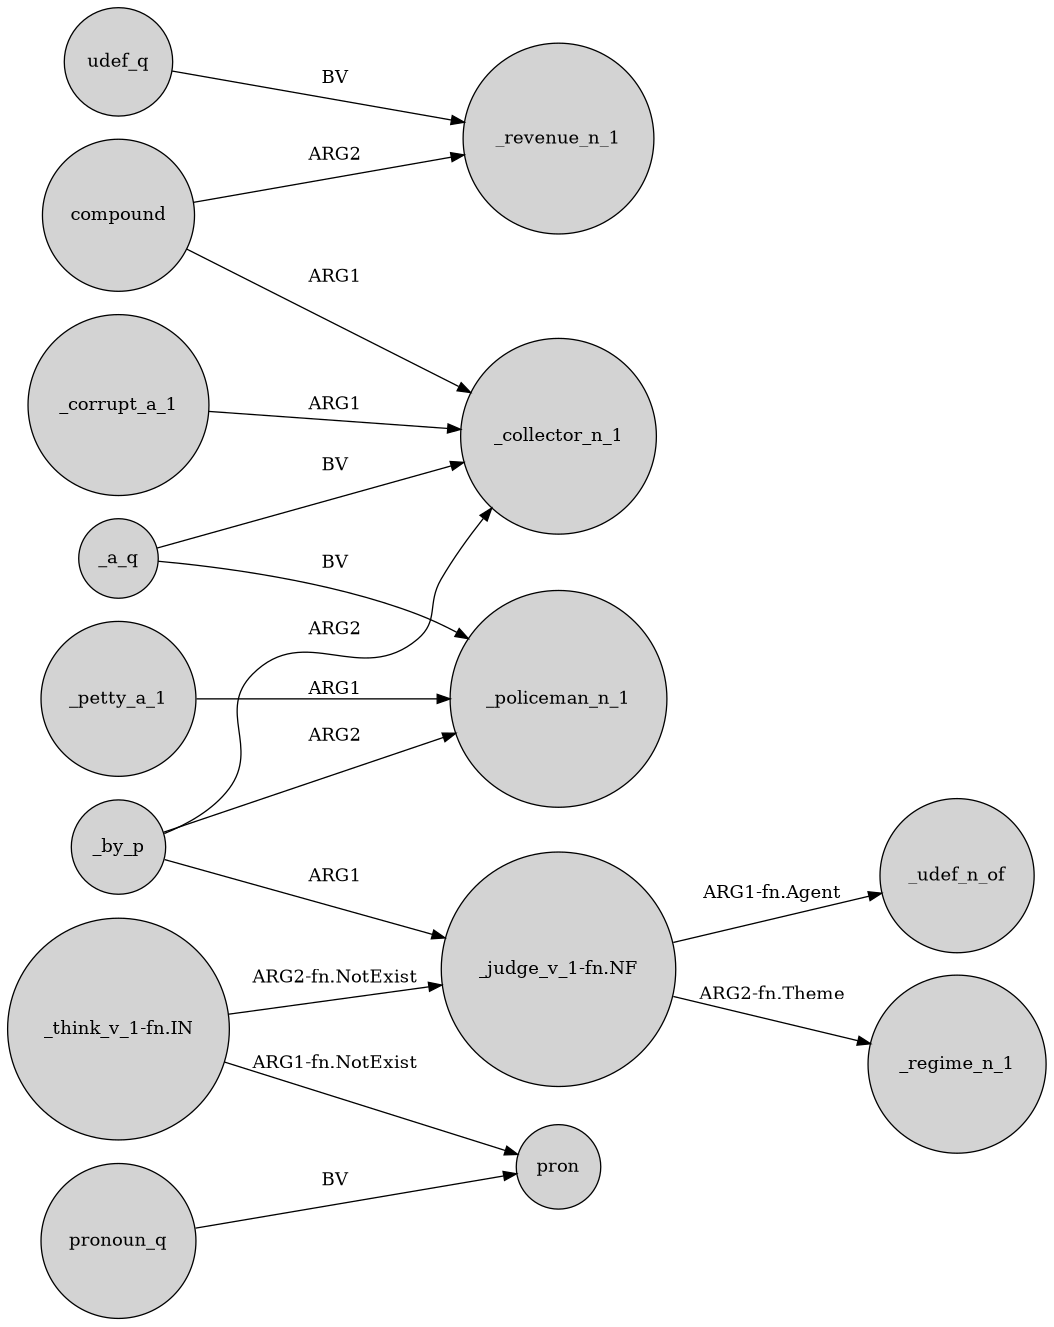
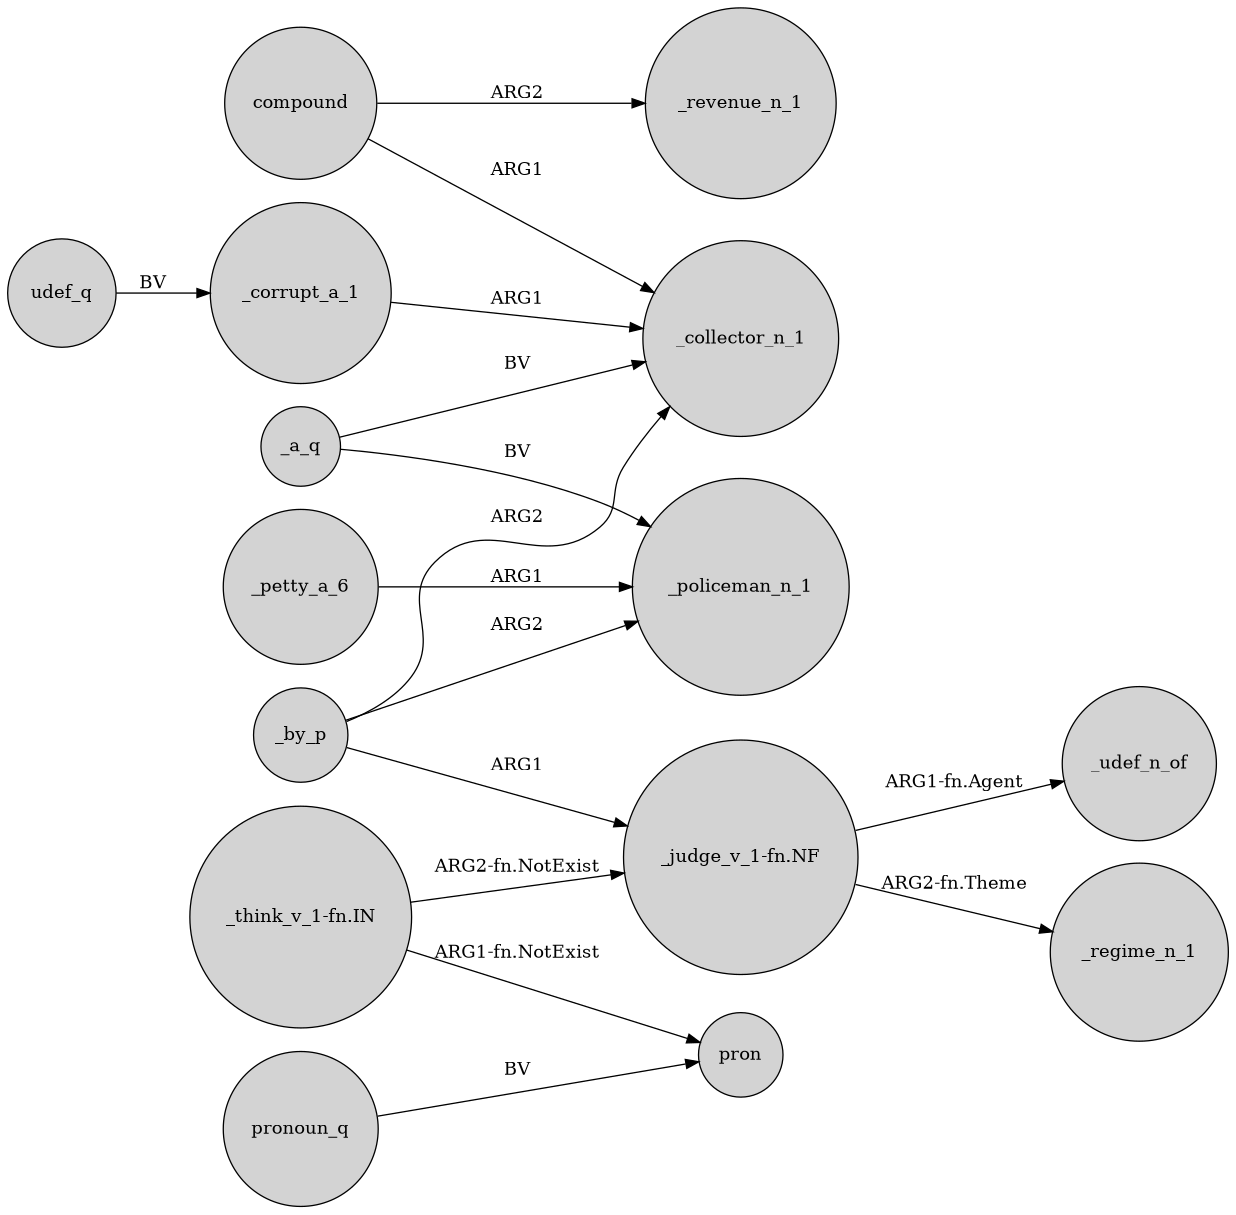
edge "udef_q" -> "_revenue_n_1": now "udef_q" -> "_corrupt_a_1"
node "_petty_a_1": label "_petty_a_1" -> "_petty_a_6"
